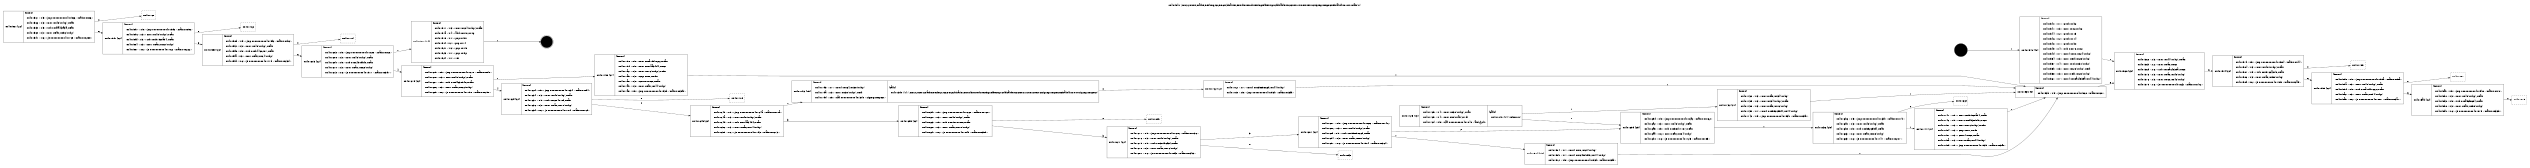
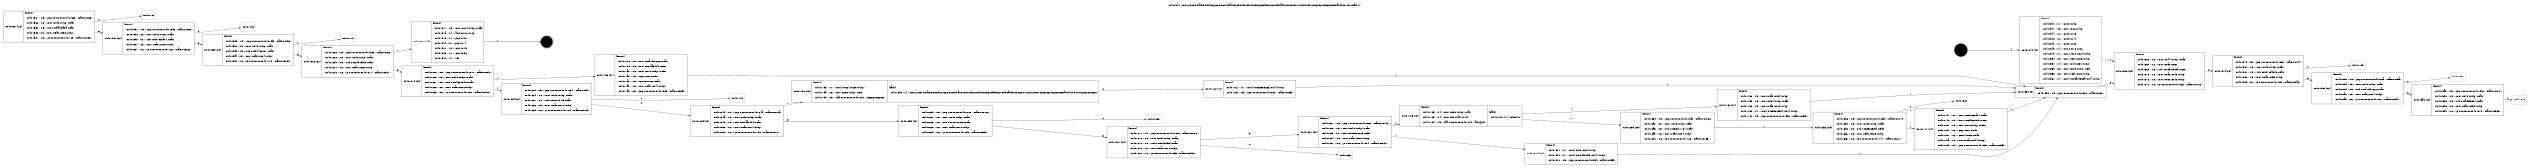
edge "0x401603 [22]" -> "0x401619 [22]": label " 4" -> " 5"
edge "0x401687 [22]" -> "0x40169d [25]": now "0x401687 [22]" -> "0x401725 [13]"
